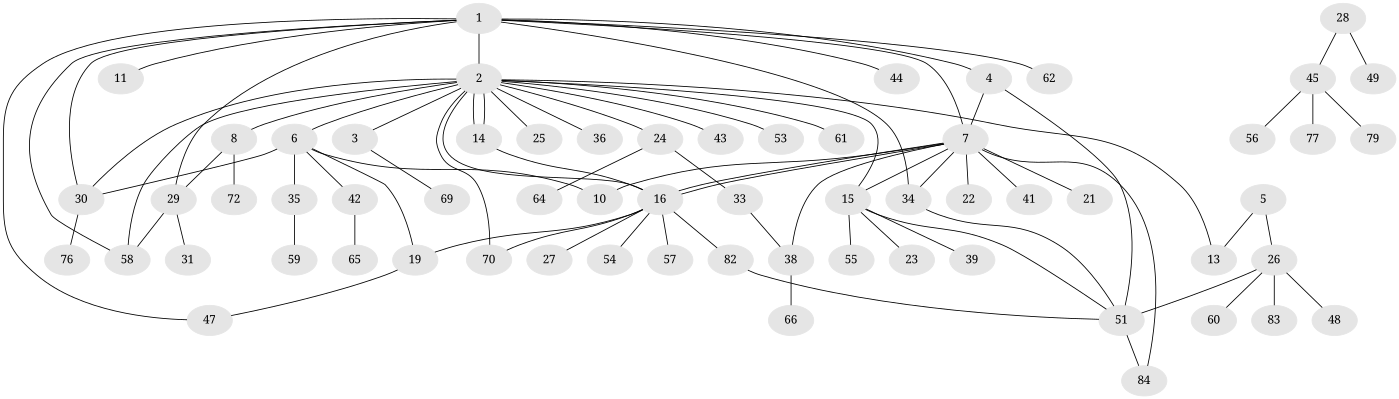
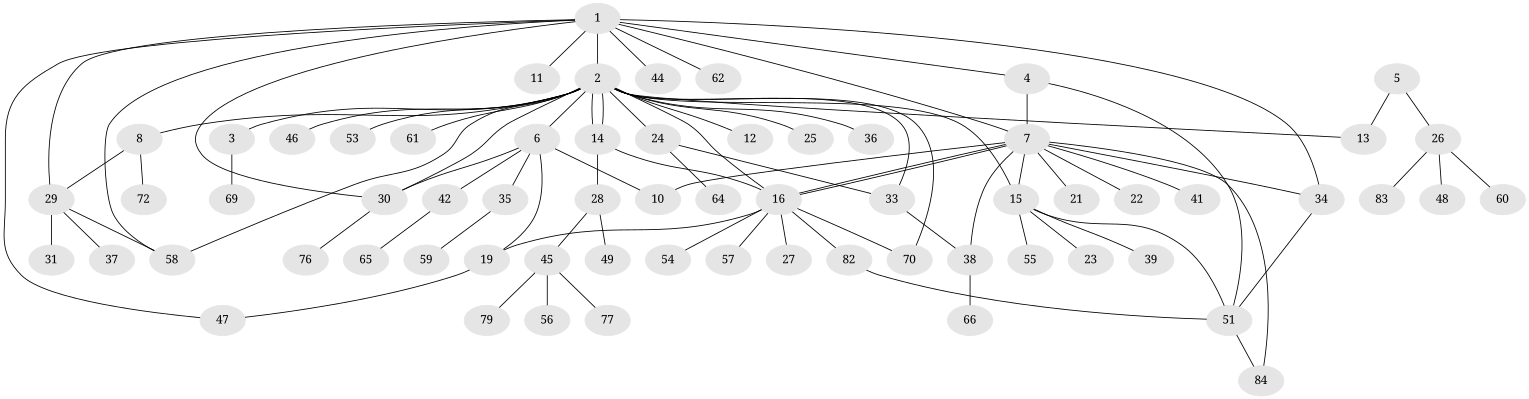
edge "2" -- "33": added
node "43": label "43" -> "46"
node "12": added
edge "14" -- "28": added
node "37": added
edge "26" -- "51": removed
